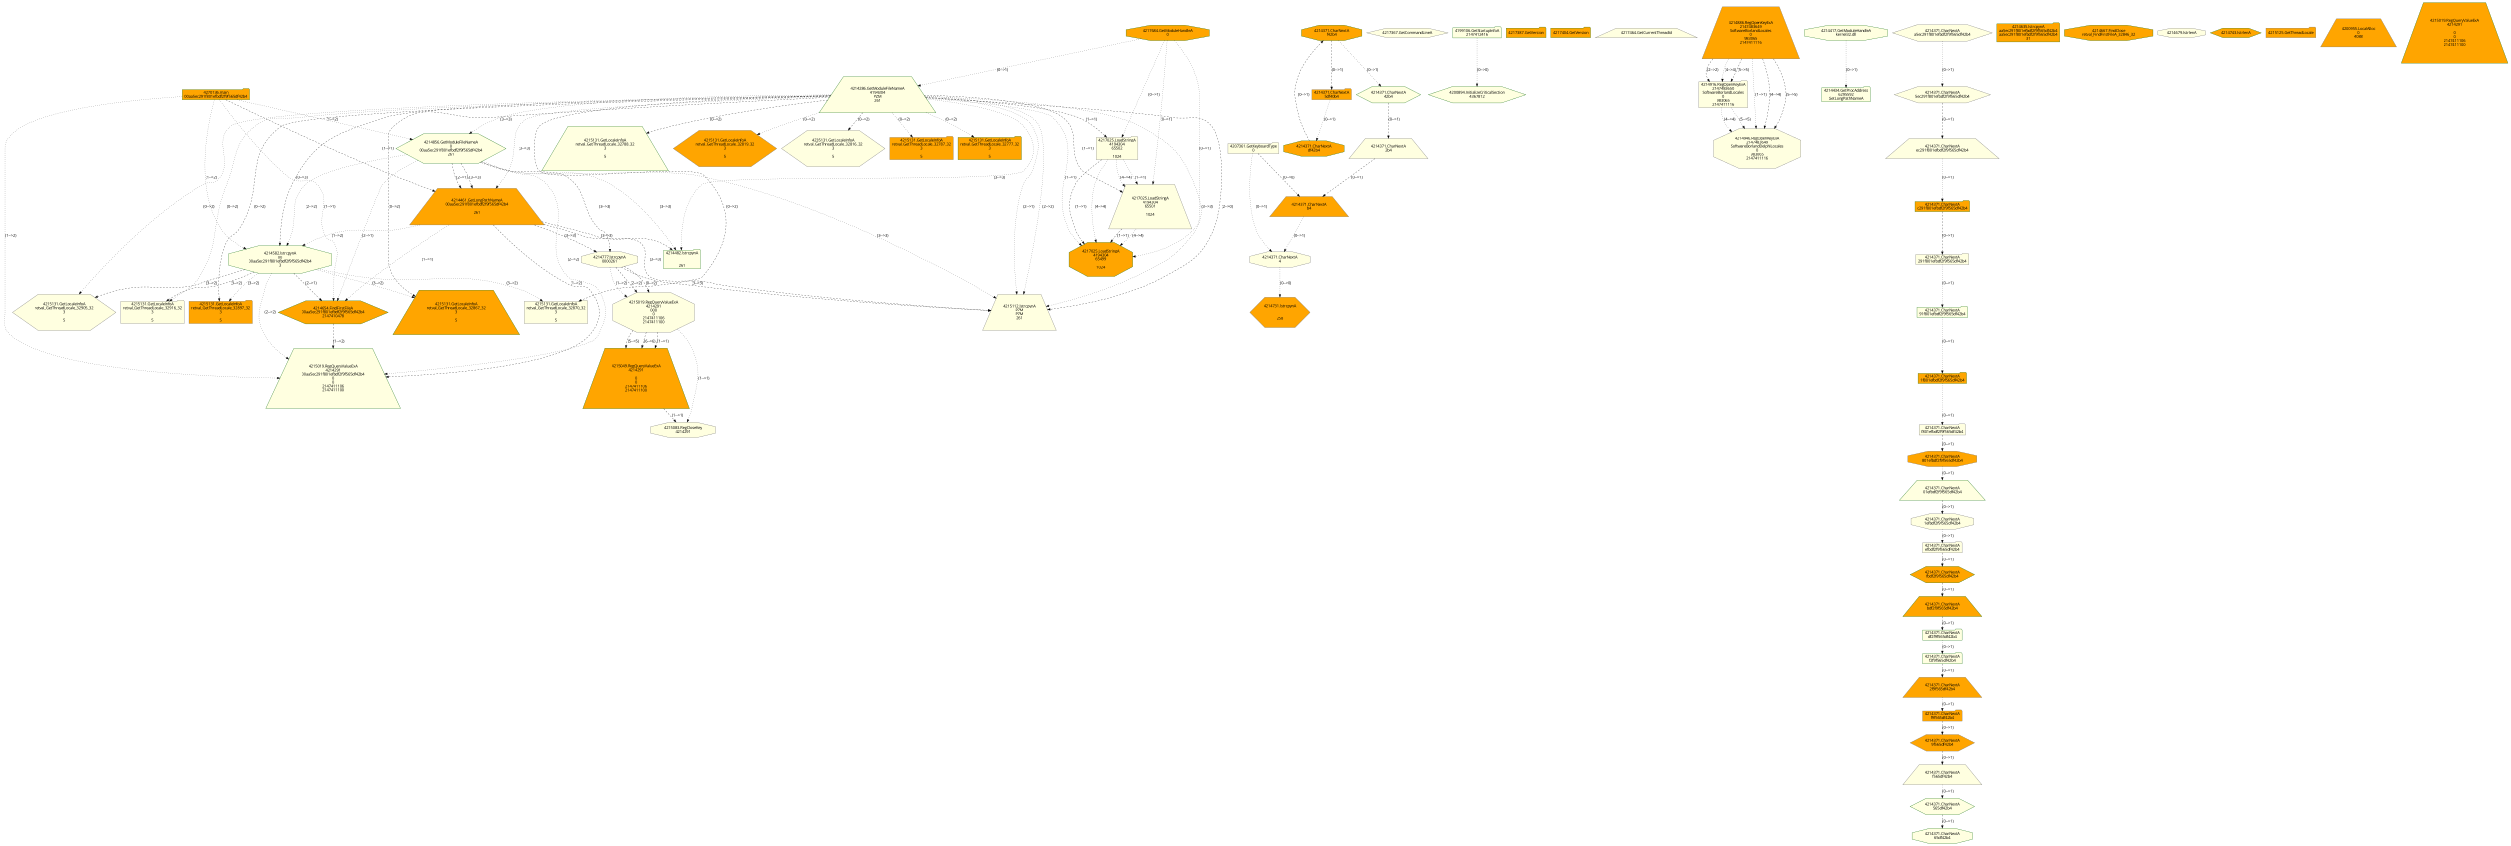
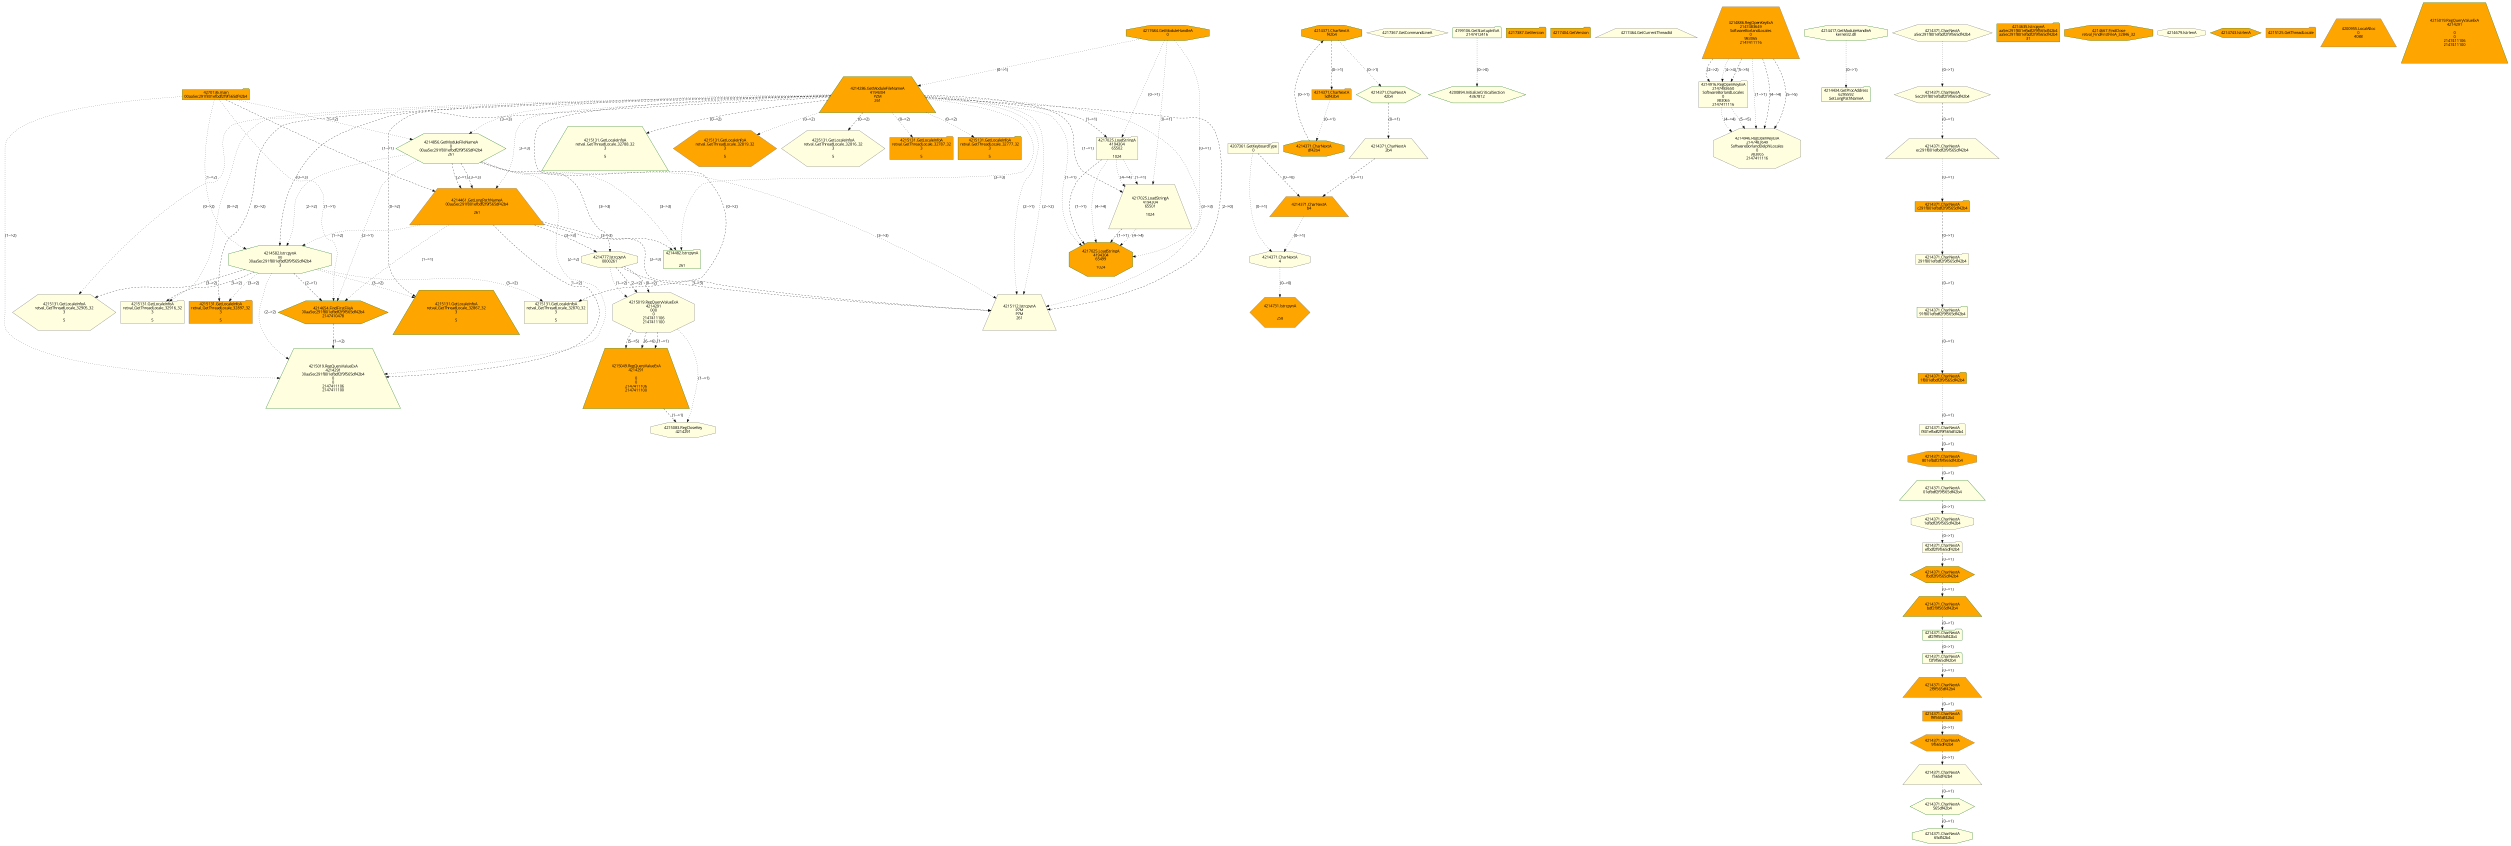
node "4214286.GetModuleFileNameA 4194304 PZM 261": fillcolor lightyellow -> orange
node "4214371.CharNextA 5df40b4": label "4214371.CharNextA 5df40b4" -> "4214371.CharNextA 5df42b4"
